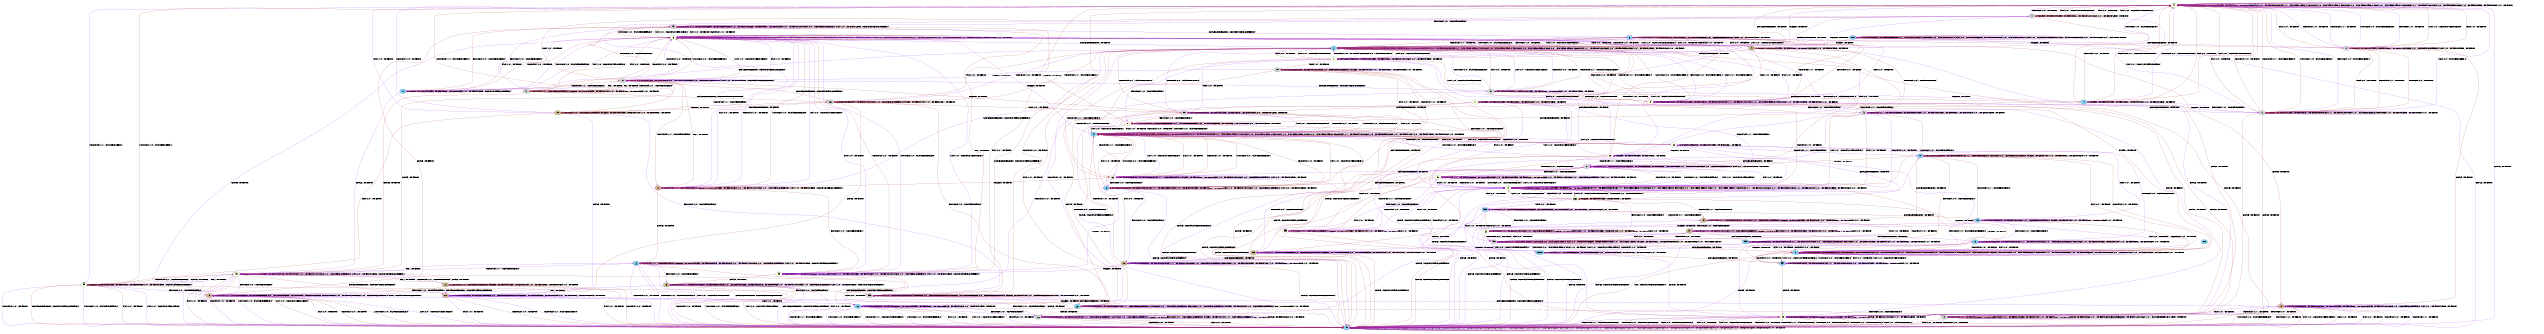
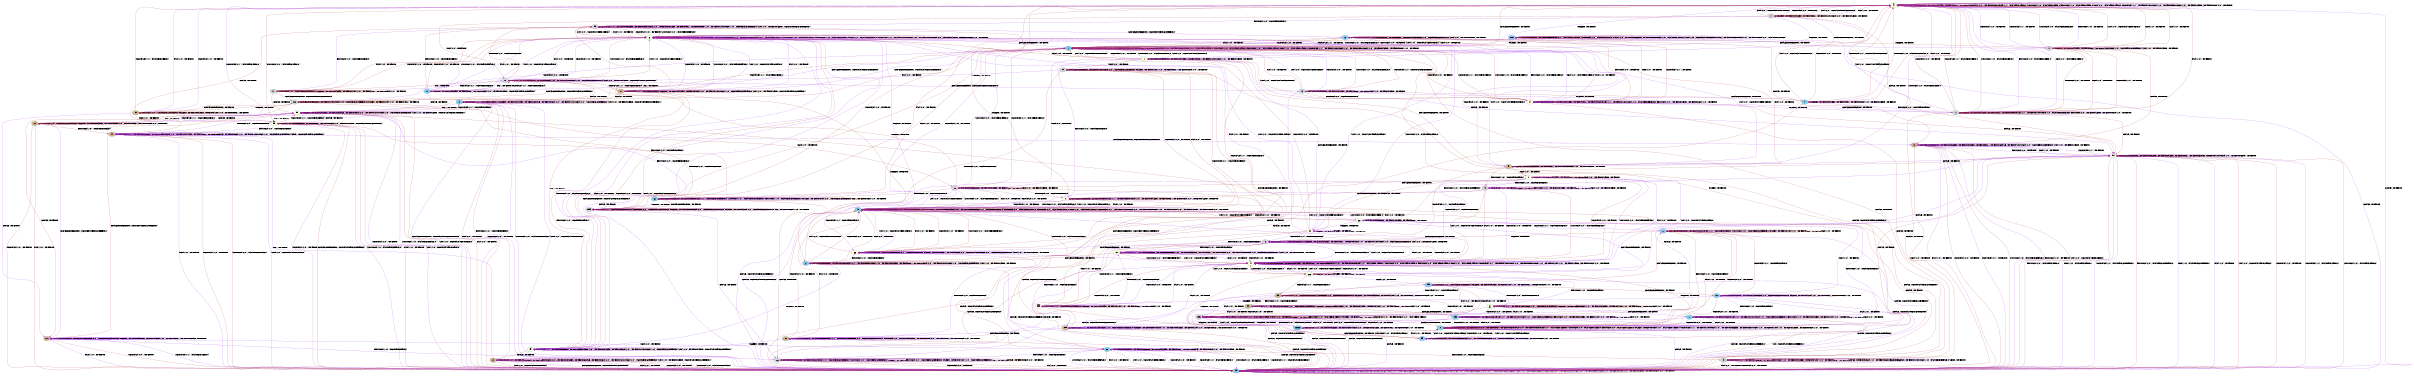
edge "i" -> "w": removed, label "ACK+PSH(V,V,1) / ACK(NEXT,NEXT,0)"
edge "e" -> "cc": label "ACK+RST(V,V,0) / TIMEOUT" -> "CLOSE / TIMEOUT"
edge "ll" -> "dd": reversed
node "ooo": removed
